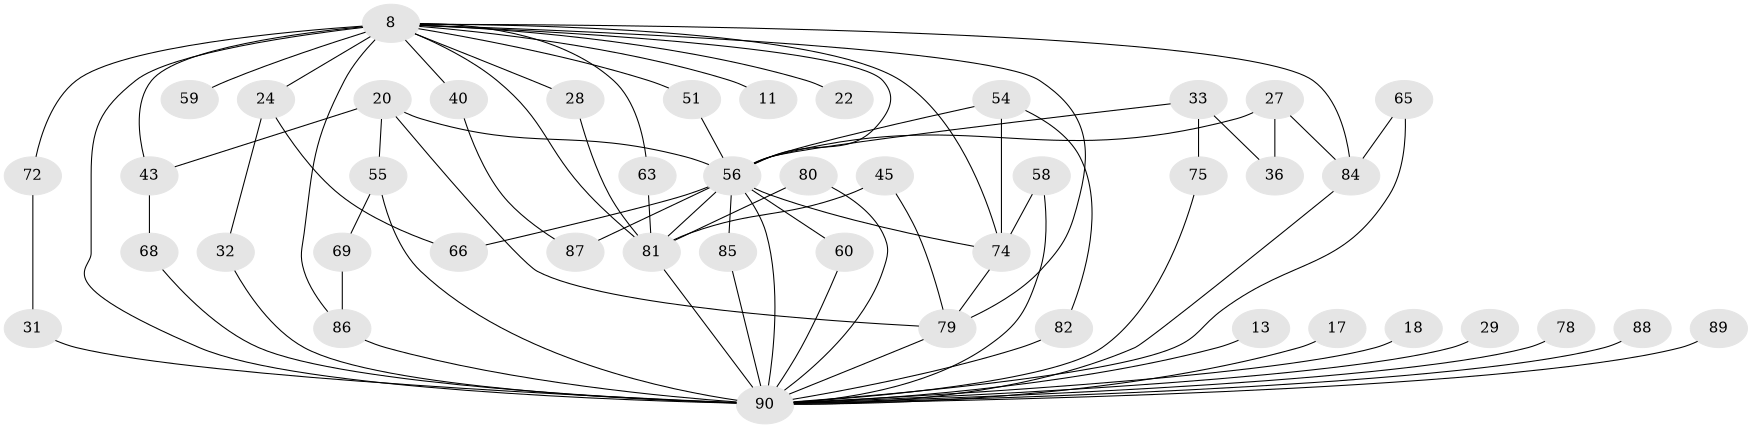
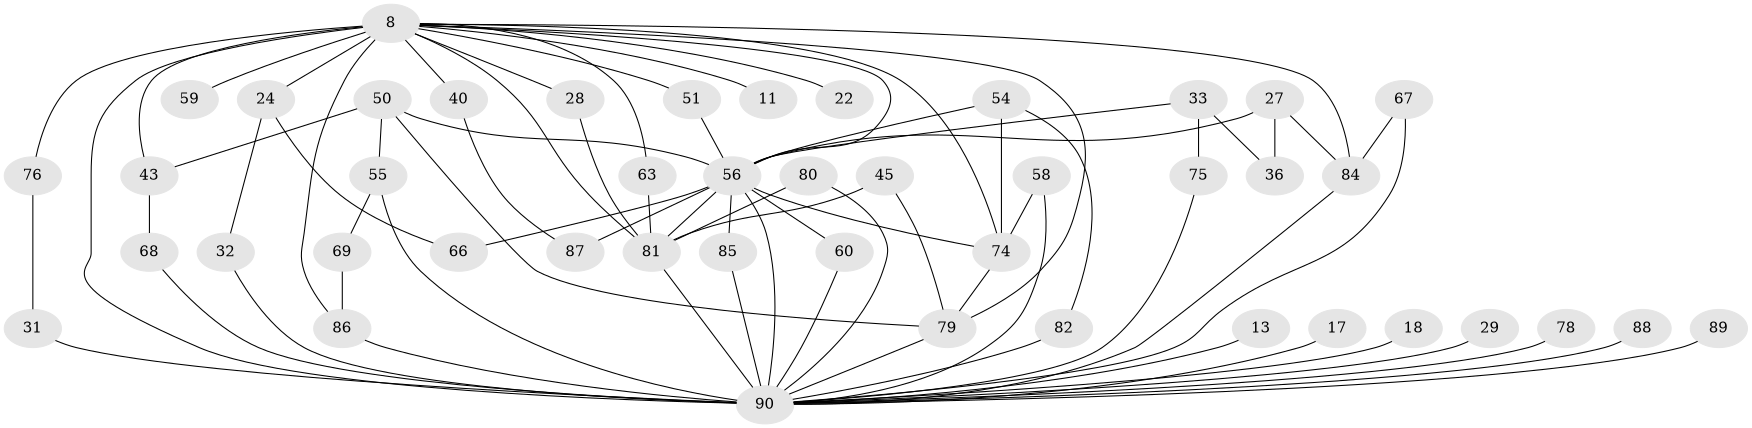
node "20": label "20" -> "50"
node "65": label "65" -> "67"
node "72": label "72" -> "76"
